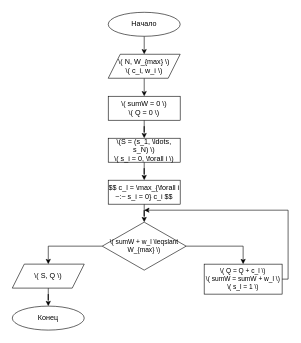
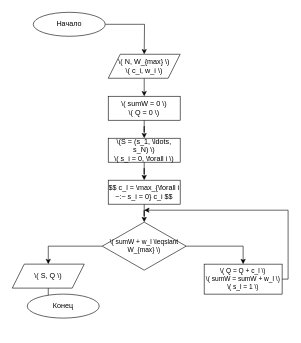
node "Начало": moved (144, 24) -> (69, 24)
node "Конец": moved (48, 318) -> (63, 306)
